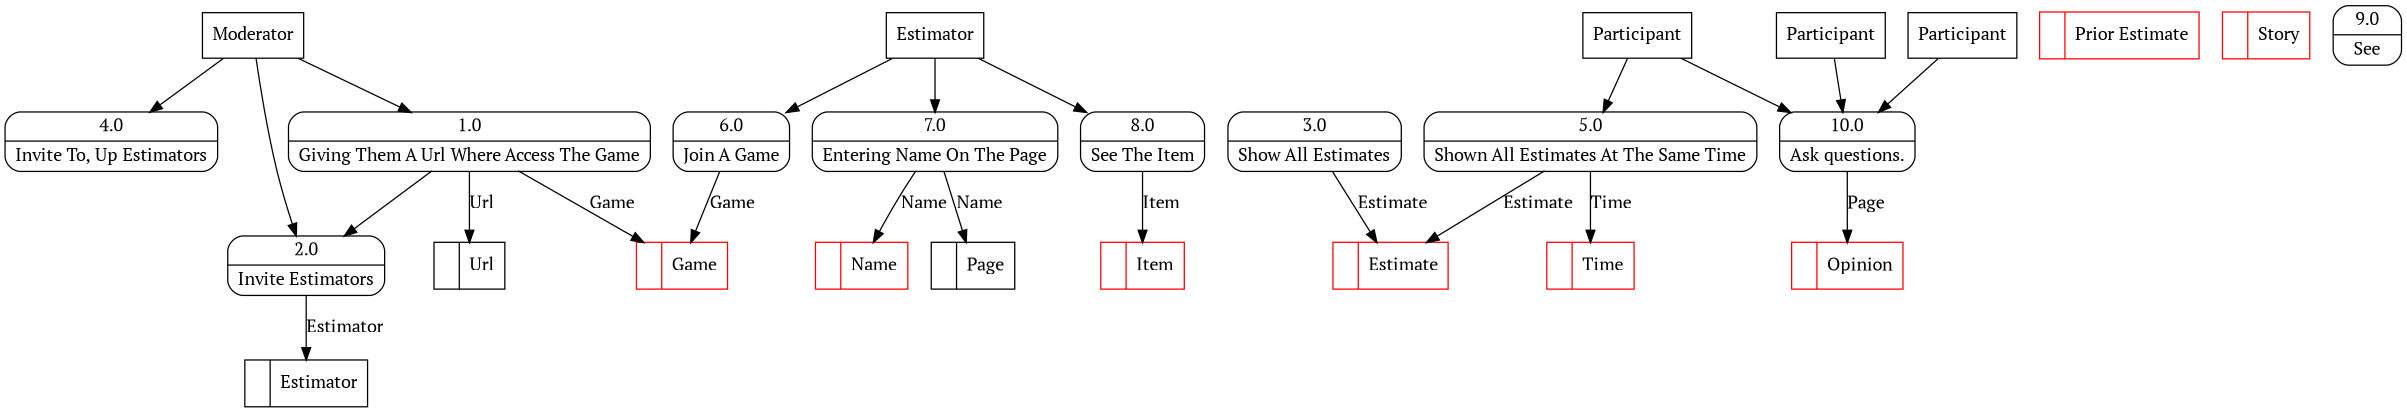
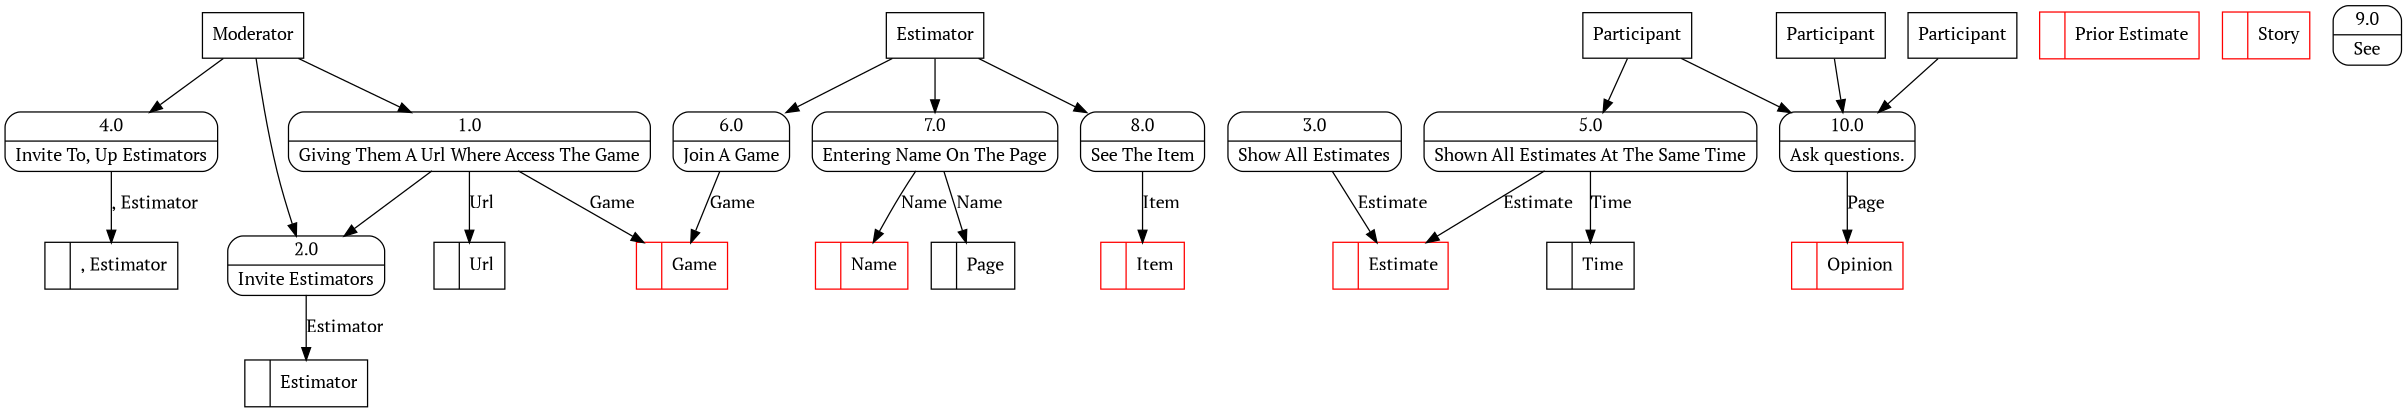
node ", Estimator": added
node "Time": color red -> black
